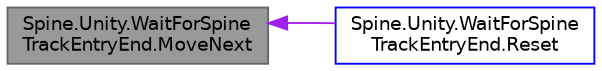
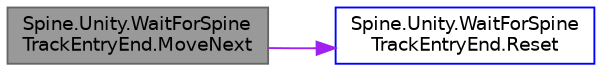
edge "Spine.Unity.WaitForSpine TrackEntryEnd.Reset" -> "Spine.Unity.WaitForSpine TrackEntryEnd.MoveNext": reversed
